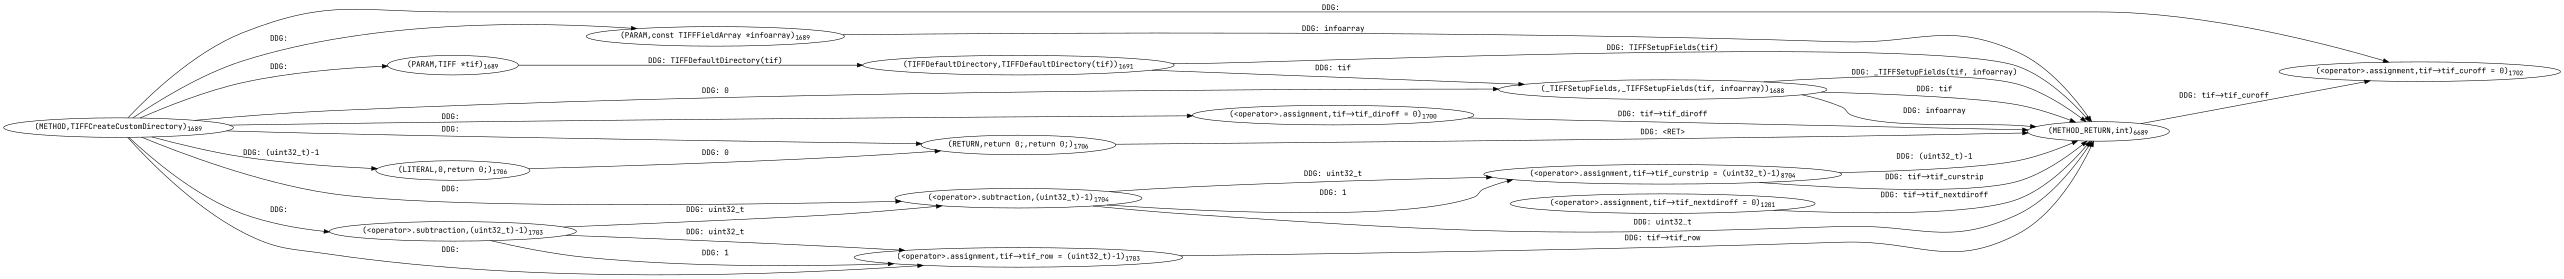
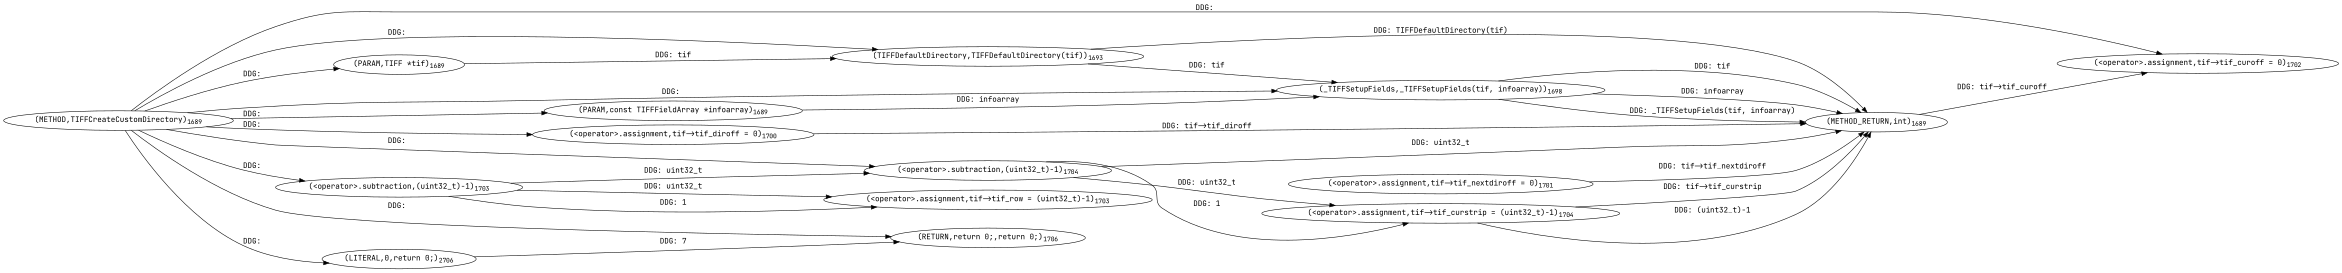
edge "(PARAM,const TIFFFieldArray *infoarray)" -> "(METHOD_RETURN,int)": now "(PARAM,const TIFFFieldArray *infoarray)" -> "(_TIFFSetupFields,_TIFFSetupFields(tif, infoarray))"
edge "(TIFFDefaultDirectory,TIFFDefaultDirectory(tif))" -> "(METHOD_RETURN,int)": label "DDG: TIFFSetupFields(tif)" -> "DDG: TIFFDefaultDirectory(tif)"
edge "(PARAM,TIFF *tif)" -> "(TIFFDefaultDirectory,TIFFDefaultDirectory(tif))": label "DDG: TIFFDefaultDirectory(tif)" -> "DDG: tif"
node "(TIFFDefaultDirectory,TIFFDefaultDirectory(tif))": text "1691" -> "1693"
node "(_TIFFSetupFields,_TIFFSetupFields(tif, infoarray))": text "1688" -> "1698"
edge "(METHOD,TIFFCreateCustomDirectory)" -> "(_TIFFSetupFields,_TIFFSetupFields(tif, infoarray))": label "DDG: 0" -> "DDG: "
node "(METHOD_RETURN,int)": text "6689" -> "1689"
edge "(RETURN,return 0;,return 0;)" -> "(METHOD_RETURN,int)": removed, label "DDG: <RET>"
edge "(METHOD,TIFFCreateCustomDirectory)" -> "(LITERAL,0,return 0;)": label "DDG: (uint32_t)-1" -> "DDG: "
edge "(LITERAL,0,return 0;)" -> "(RETURN,return 0;,return 0;)": label "DDG: 0" -> "DDG: 7"
node "(LITERAL,0,return 0;)": text "1706" -> "2706"
node "(<operator>.assignment,tif->tif_curstrip = (uint32_t)-1)": text "8704" -> "1704"
node "(<operator>.assignment,tif->tif_nextdiroff = 0)": text "1201" -> "1701"
edge "(<operator>.assignment,tif->tif_row = (uint32_t)-1)" -> "(METHOD_RETURN,int)": removed, label "DDG: tif->tif_row"
edge "(METHOD,TIFFCreateCustomDirectory)" -> "(<operator>.assignment,tif->tif_row = (uint32_t)-1)": now "(METHOD,TIFFCreateCustomDirectory)" -> "(TIFFDefaultDirectory,TIFFDefaultDirectory(tif))"
